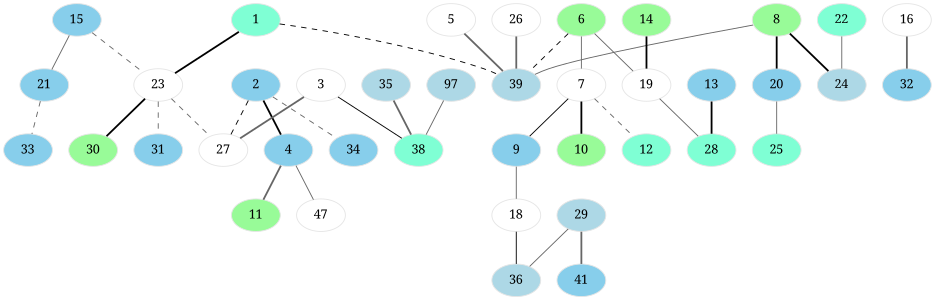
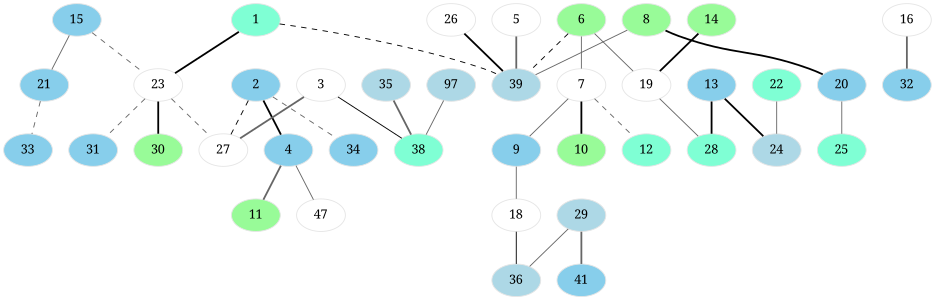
edge "8" -- "24": now "13" -- "24"
edge "26" -- "39": color gray40 -> black
edge "7" -- "9": color black -> gray40
